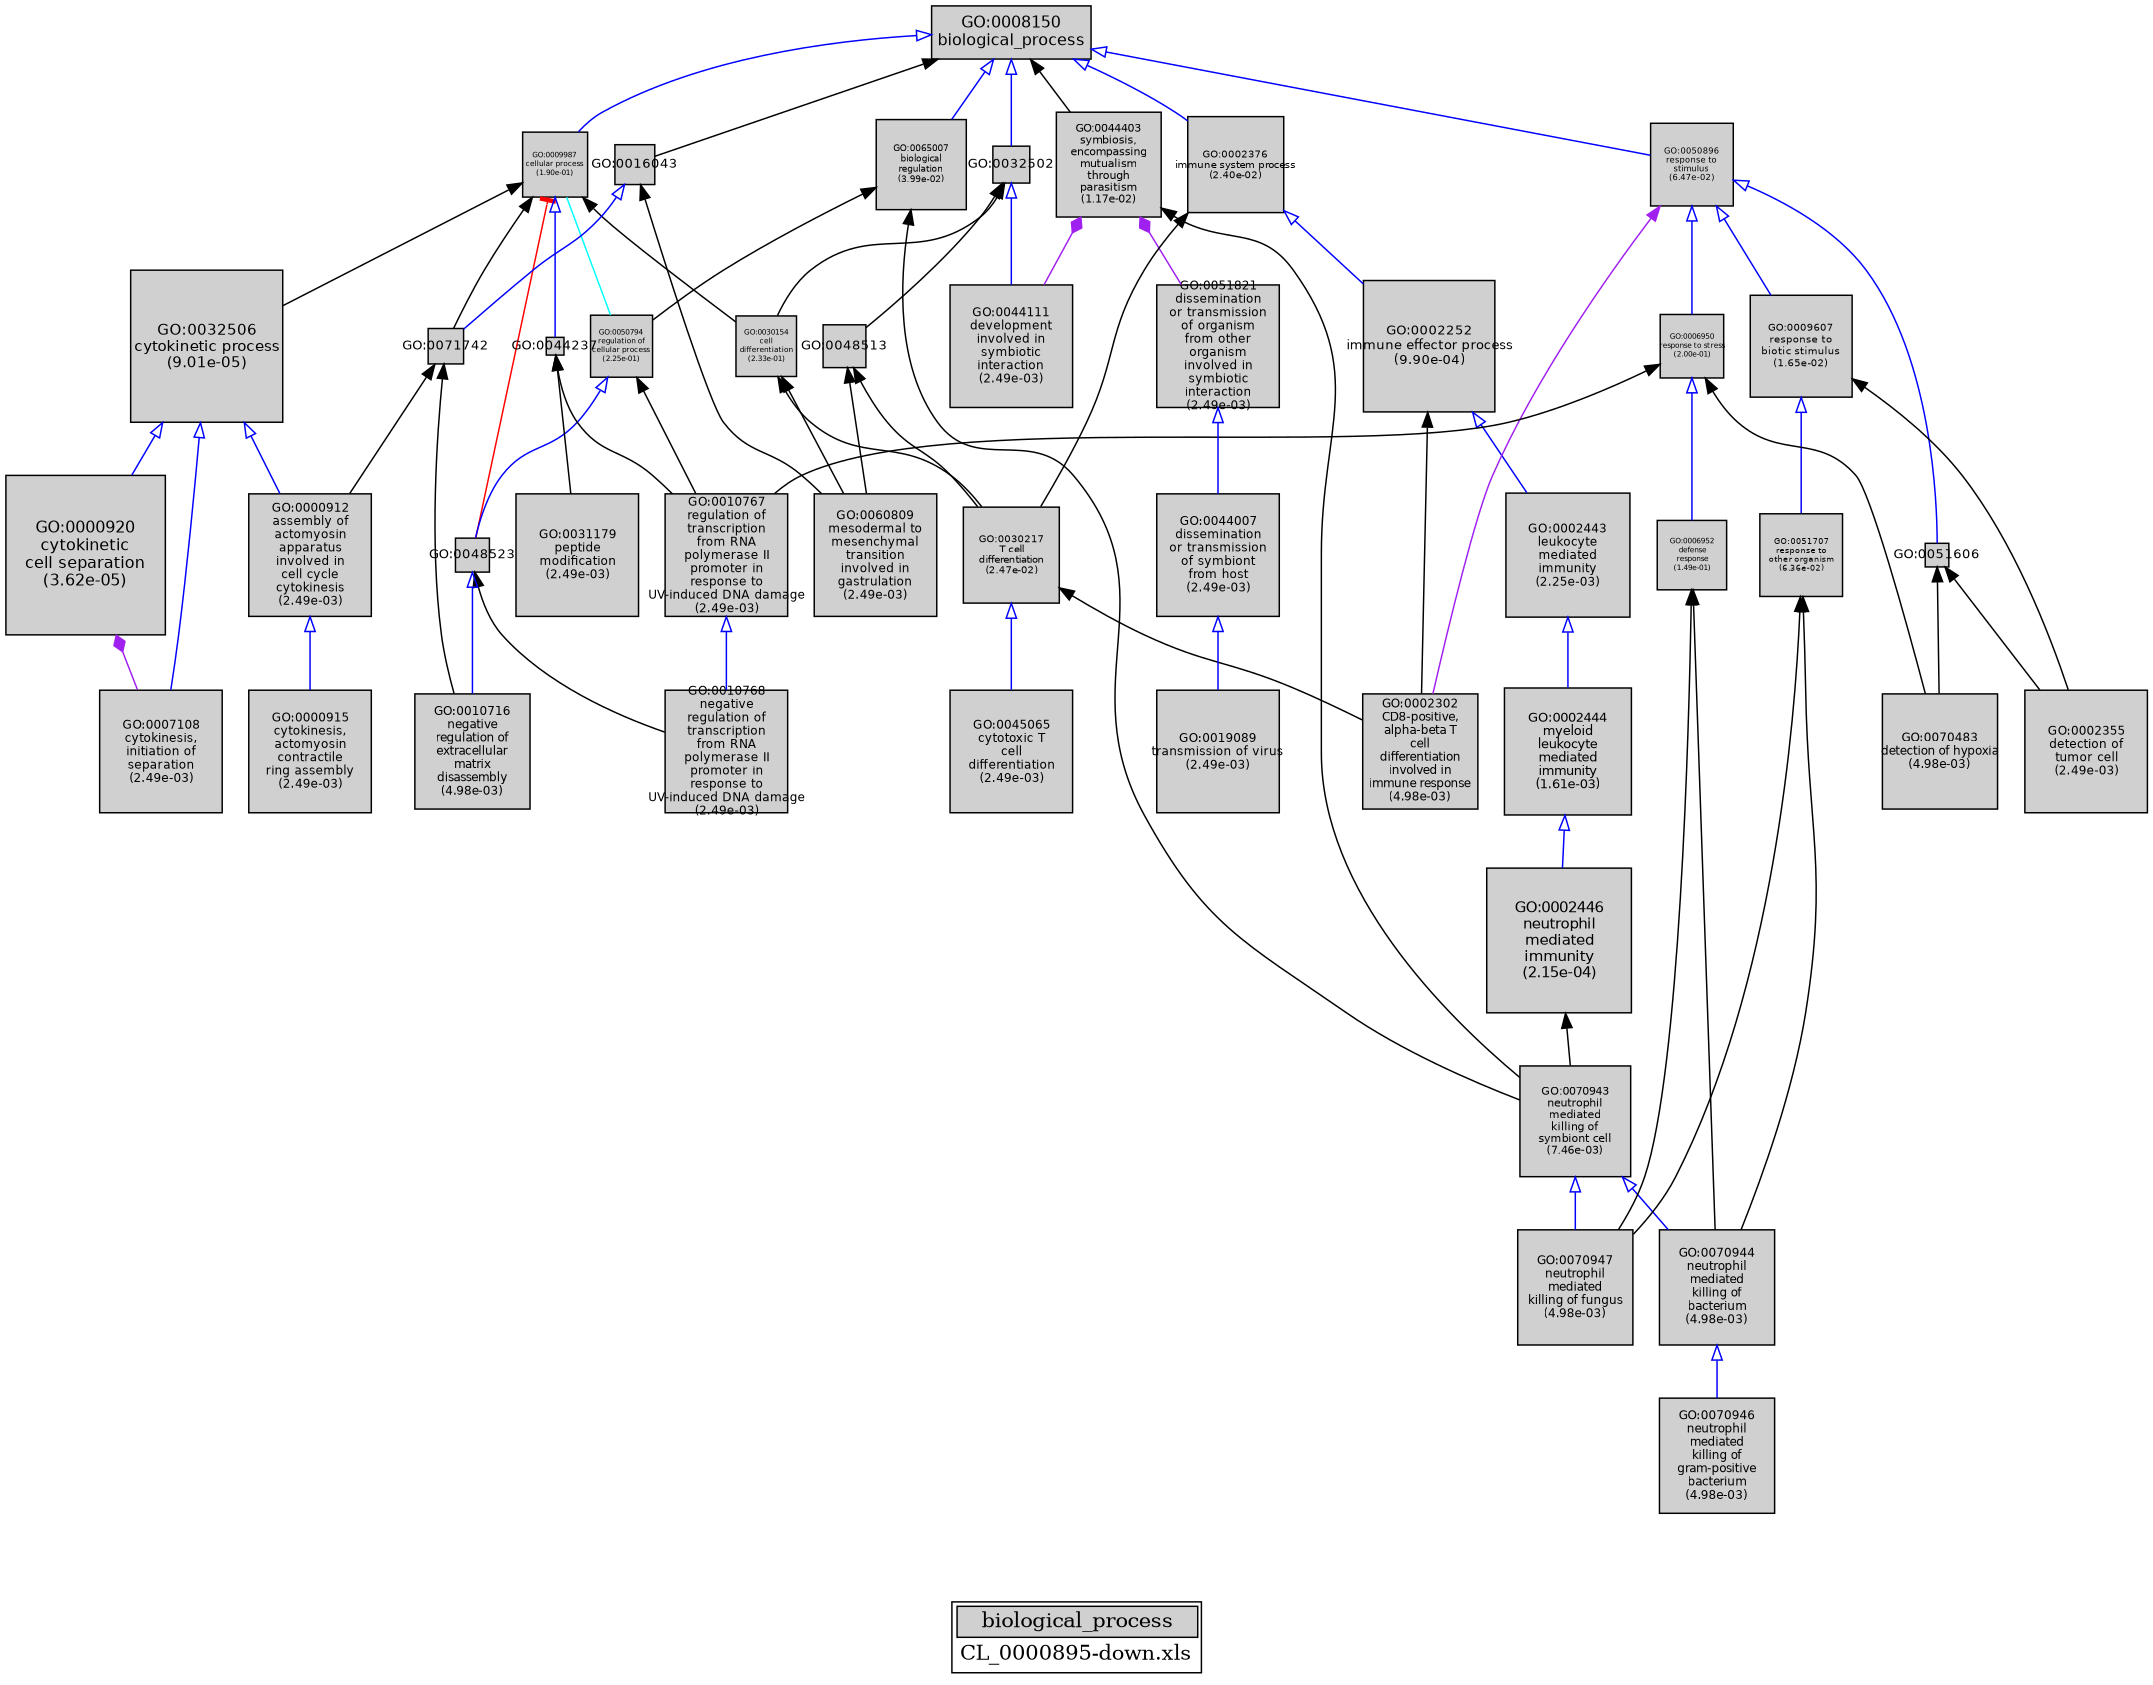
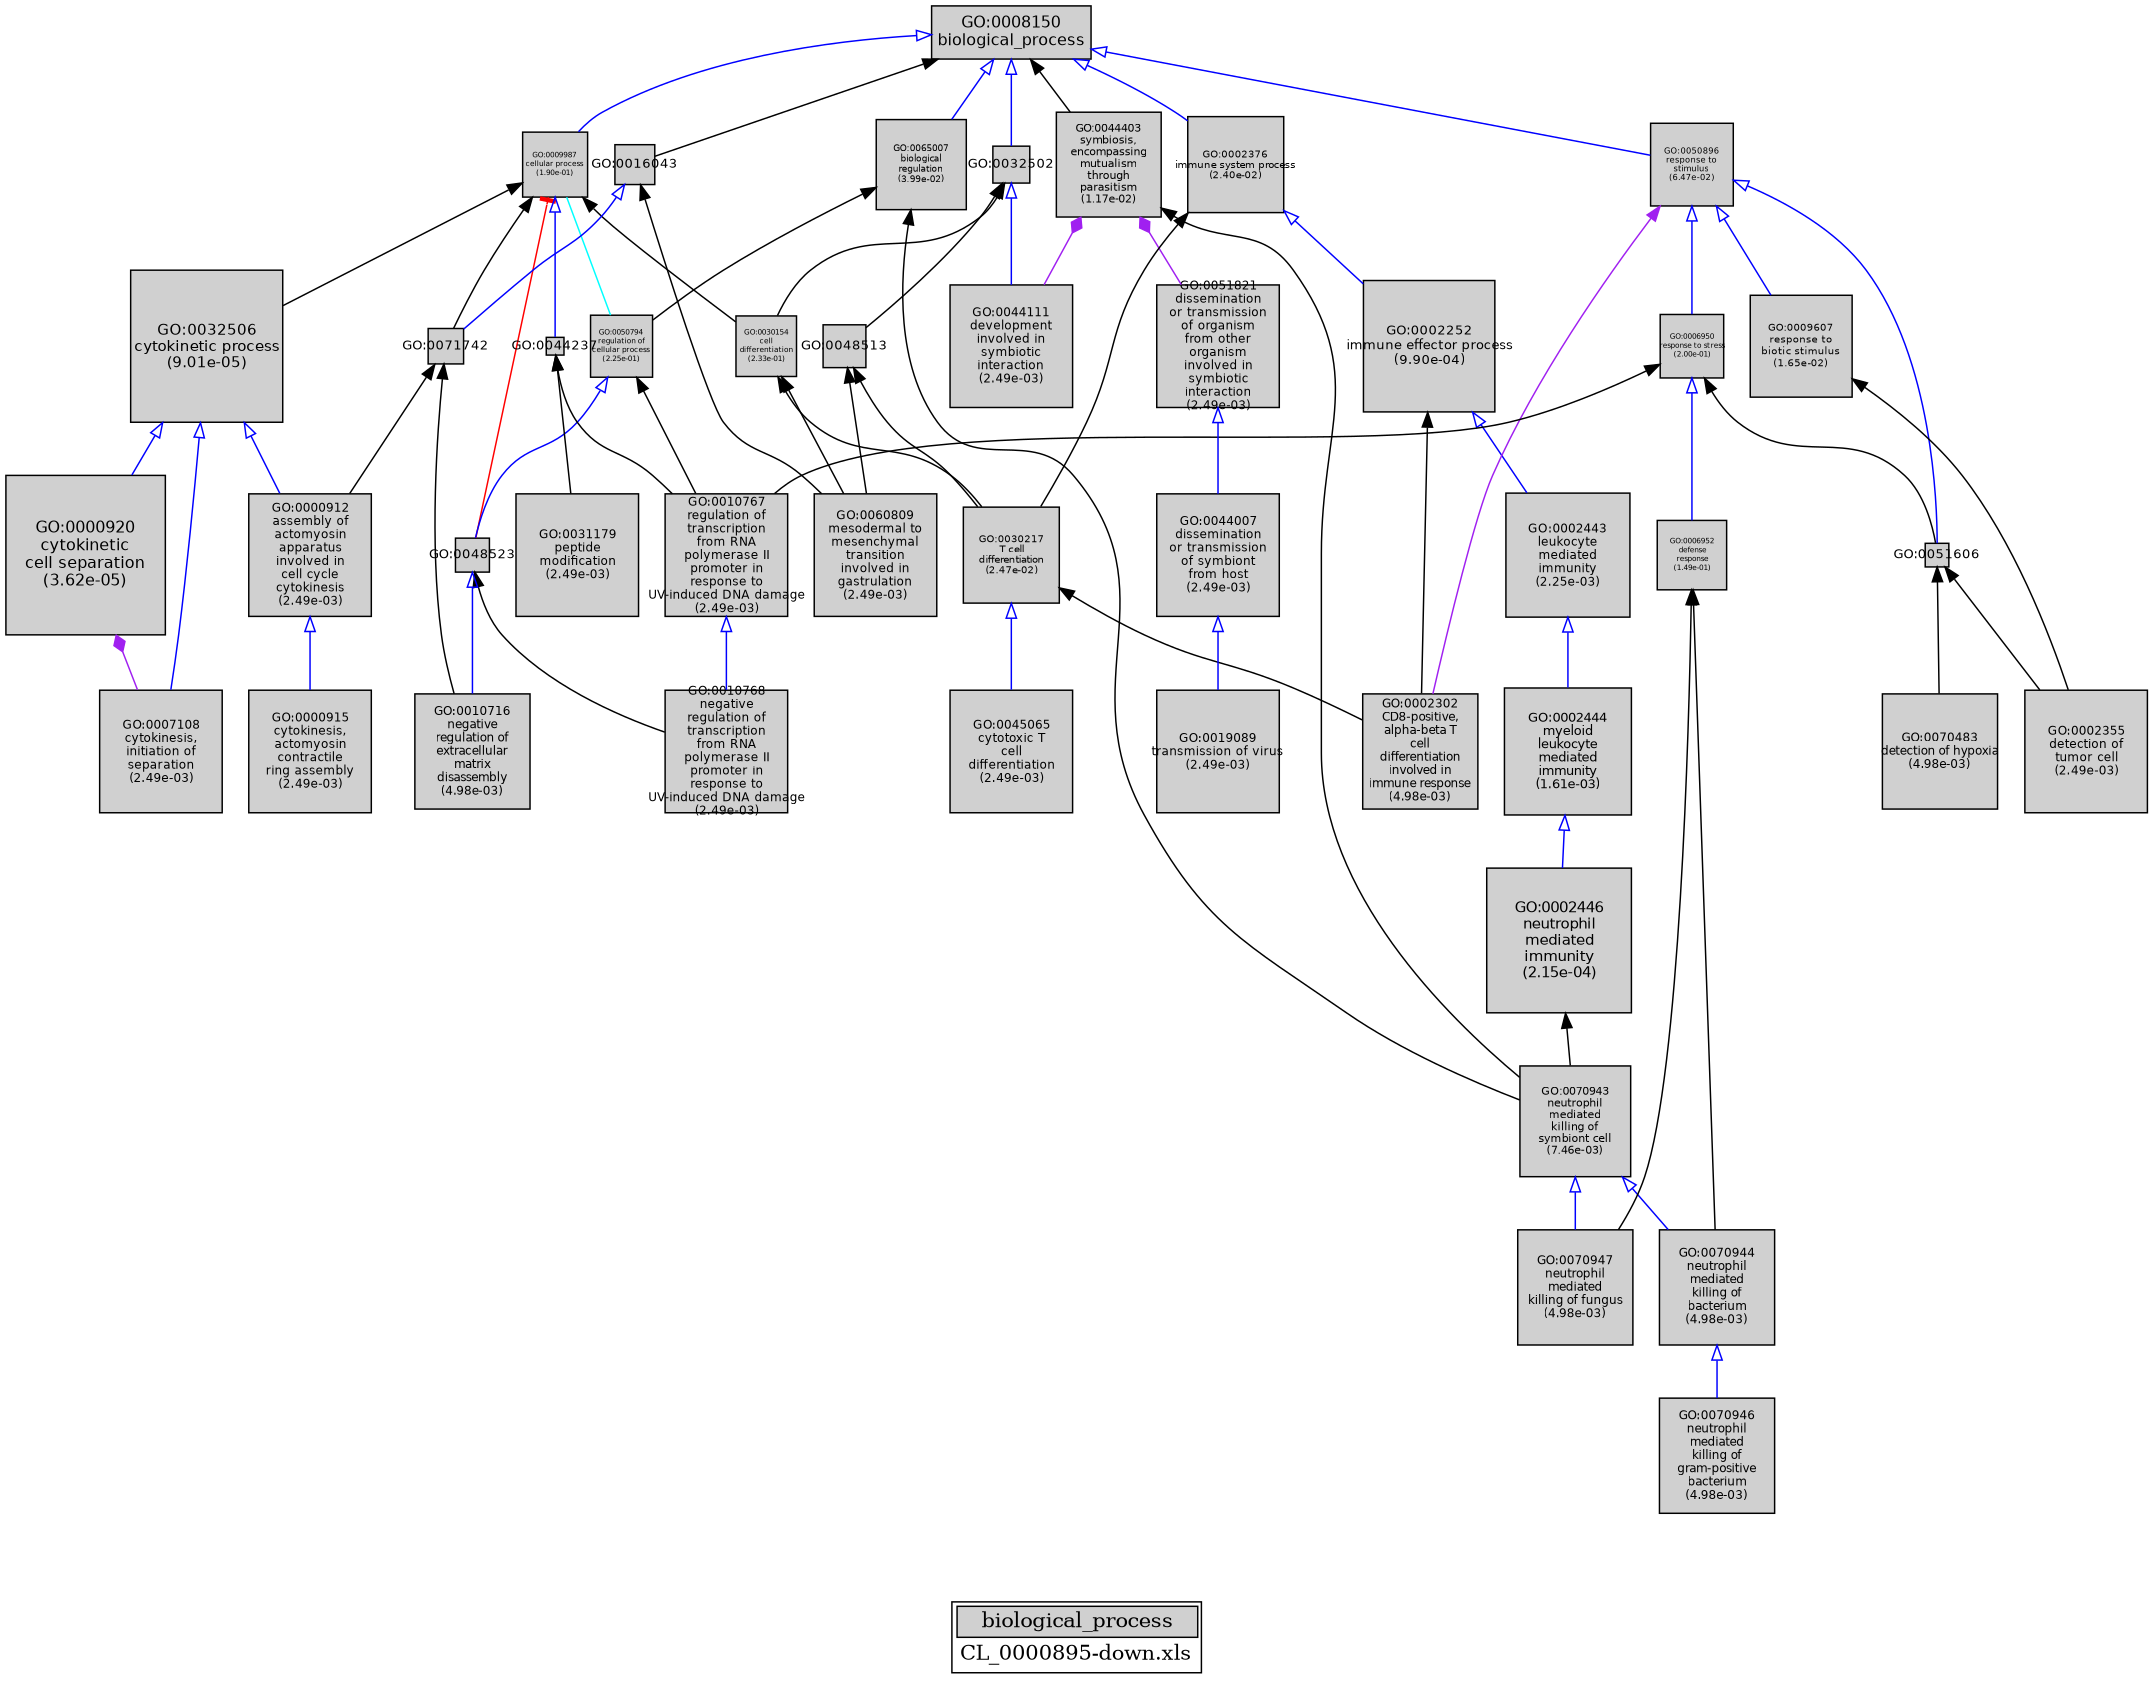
edge "GO:0070483" -> "GO:0006950": now "GO:0051606" -> "GO:0006950"
node "GO:0051707": removed
